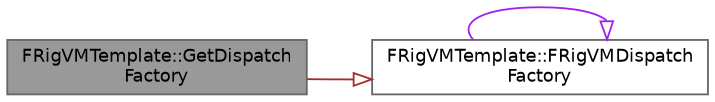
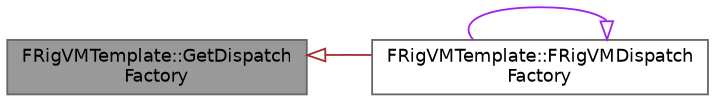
edge "FRigVMTemplate::GetDispatch Factory" -> "FRigVMTemplate::FRigVMDispatch Factory": reversed
